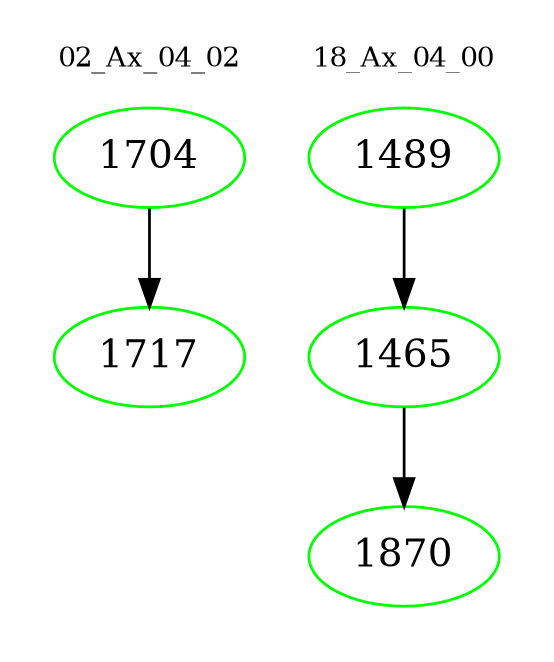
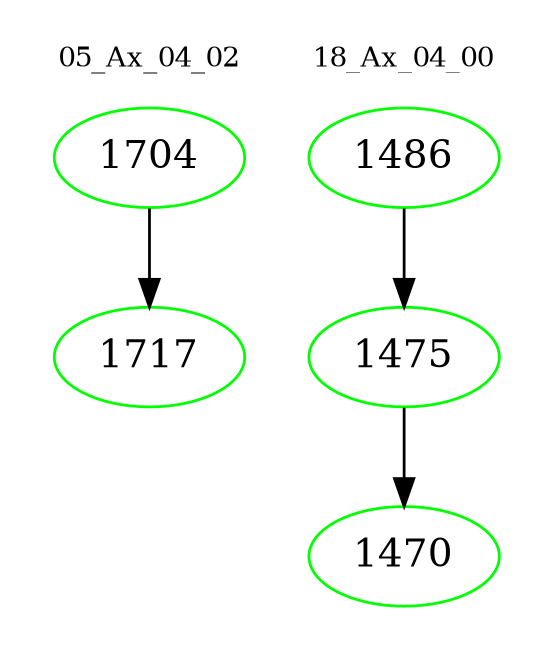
cluster "02_Ax_04_02": label "02_Ax_04_02" -> "05_Ax_04_02"
node "1489": label "1489" -> "1486"
node "1465": label "1465" -> "1475"
node "1870": label "1870" -> "1470"
